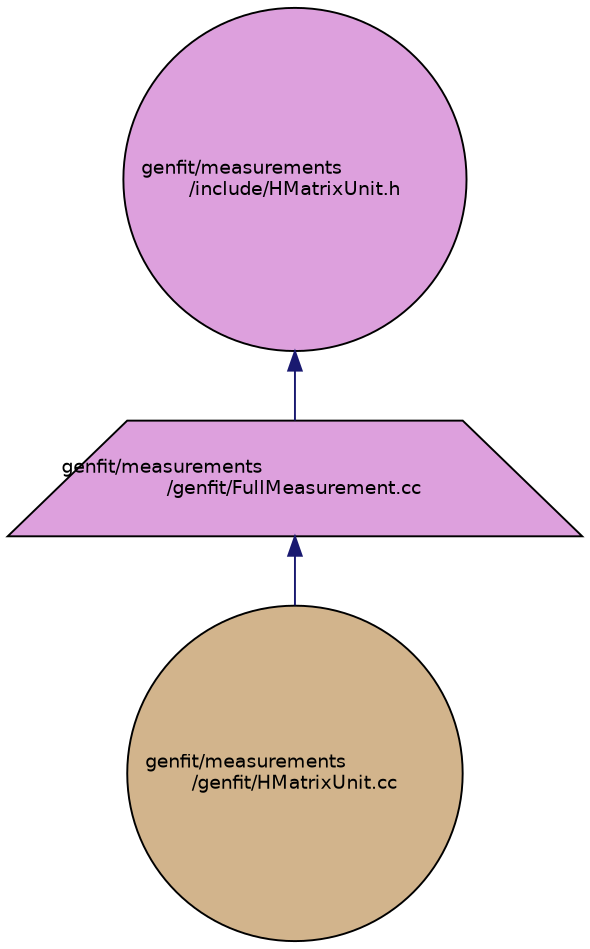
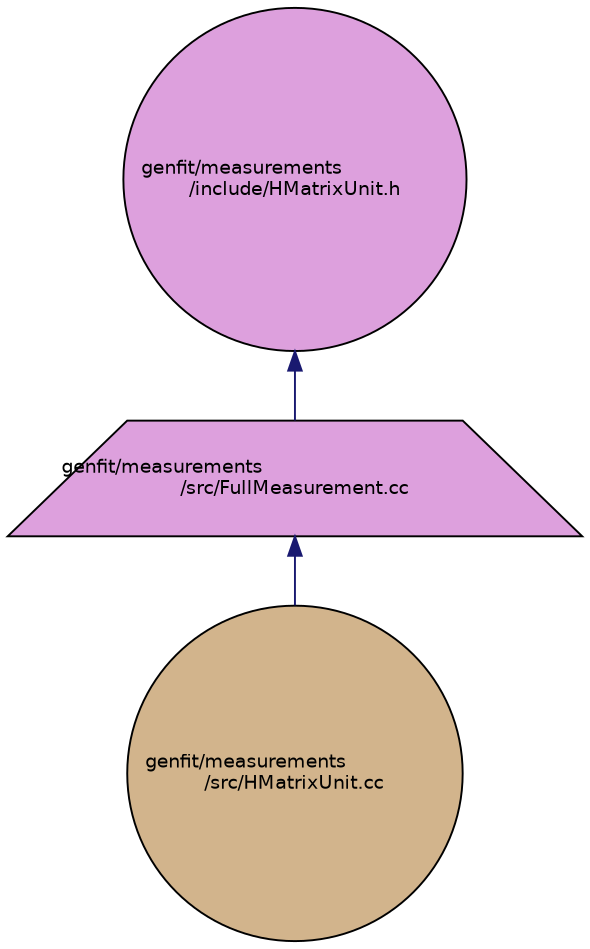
node "genfit/measurements /genfit/FullMeasurement.cc": label "genfit/measurements /genfit/FullMeasurement.cc" -> "genfit/measurements /src/FullMeasurement.cc"
node "genfit/measurements /genfit/HMatrixUnit.cc": label "genfit/measurements /genfit/HMatrixUnit.cc" -> "genfit/measurements /src/HMatrixUnit.cc"
